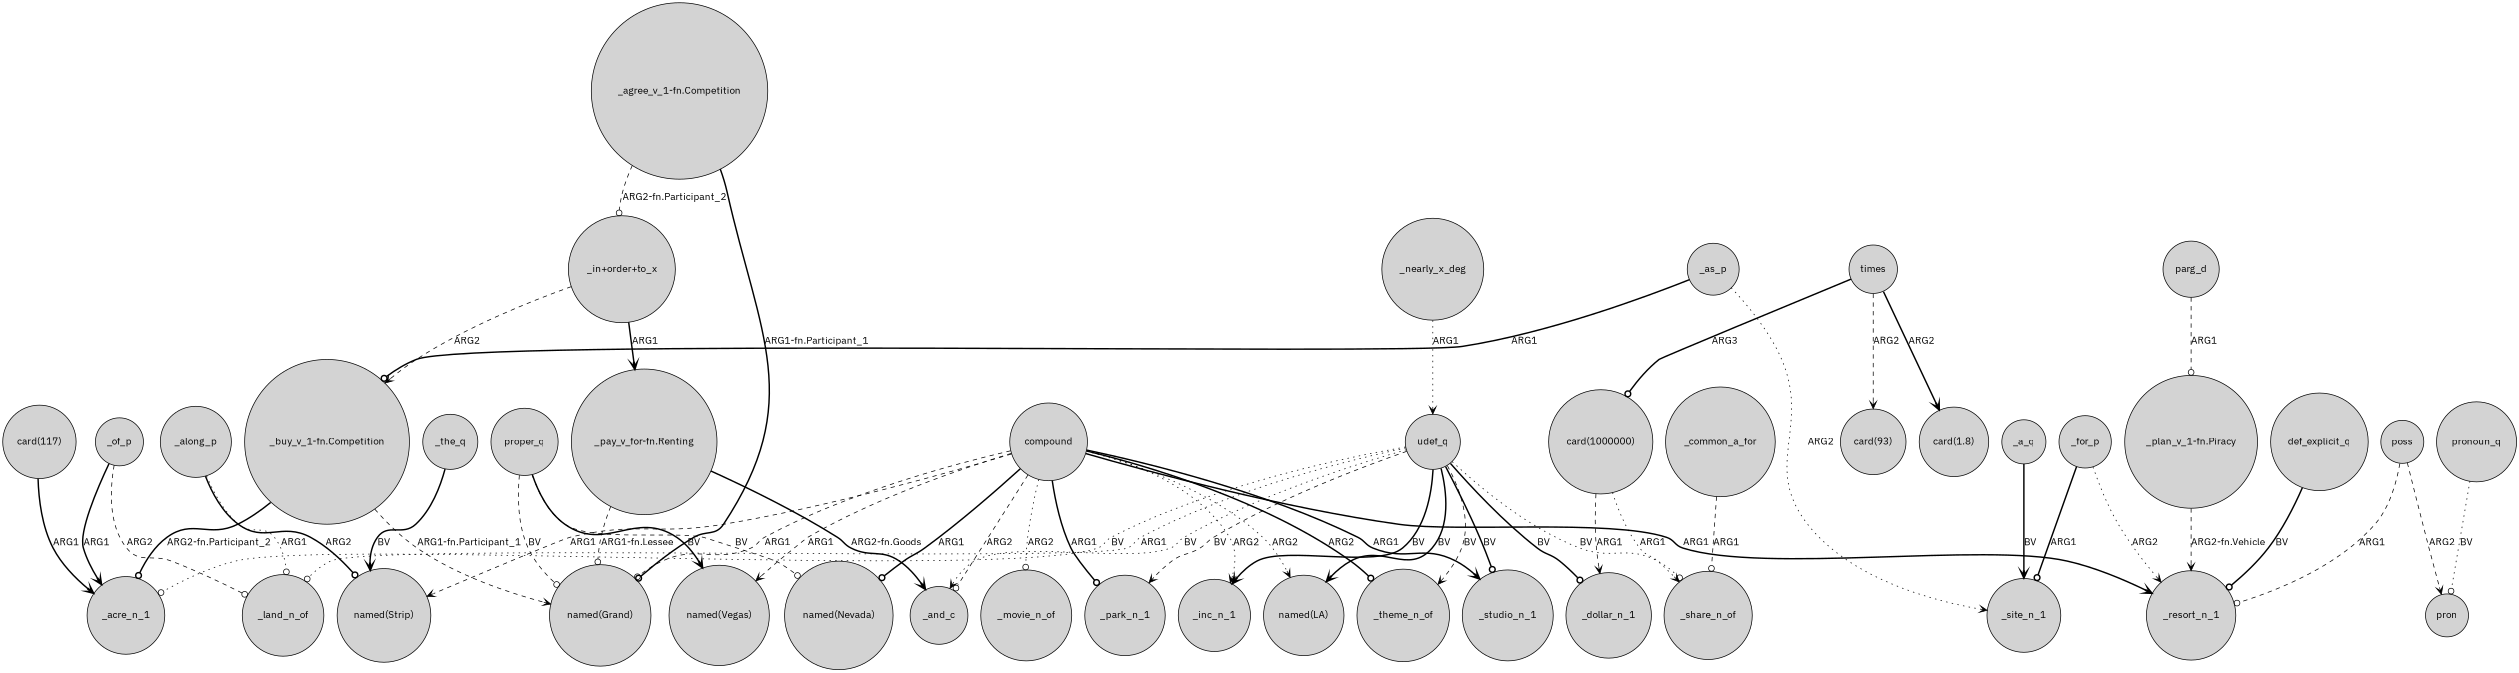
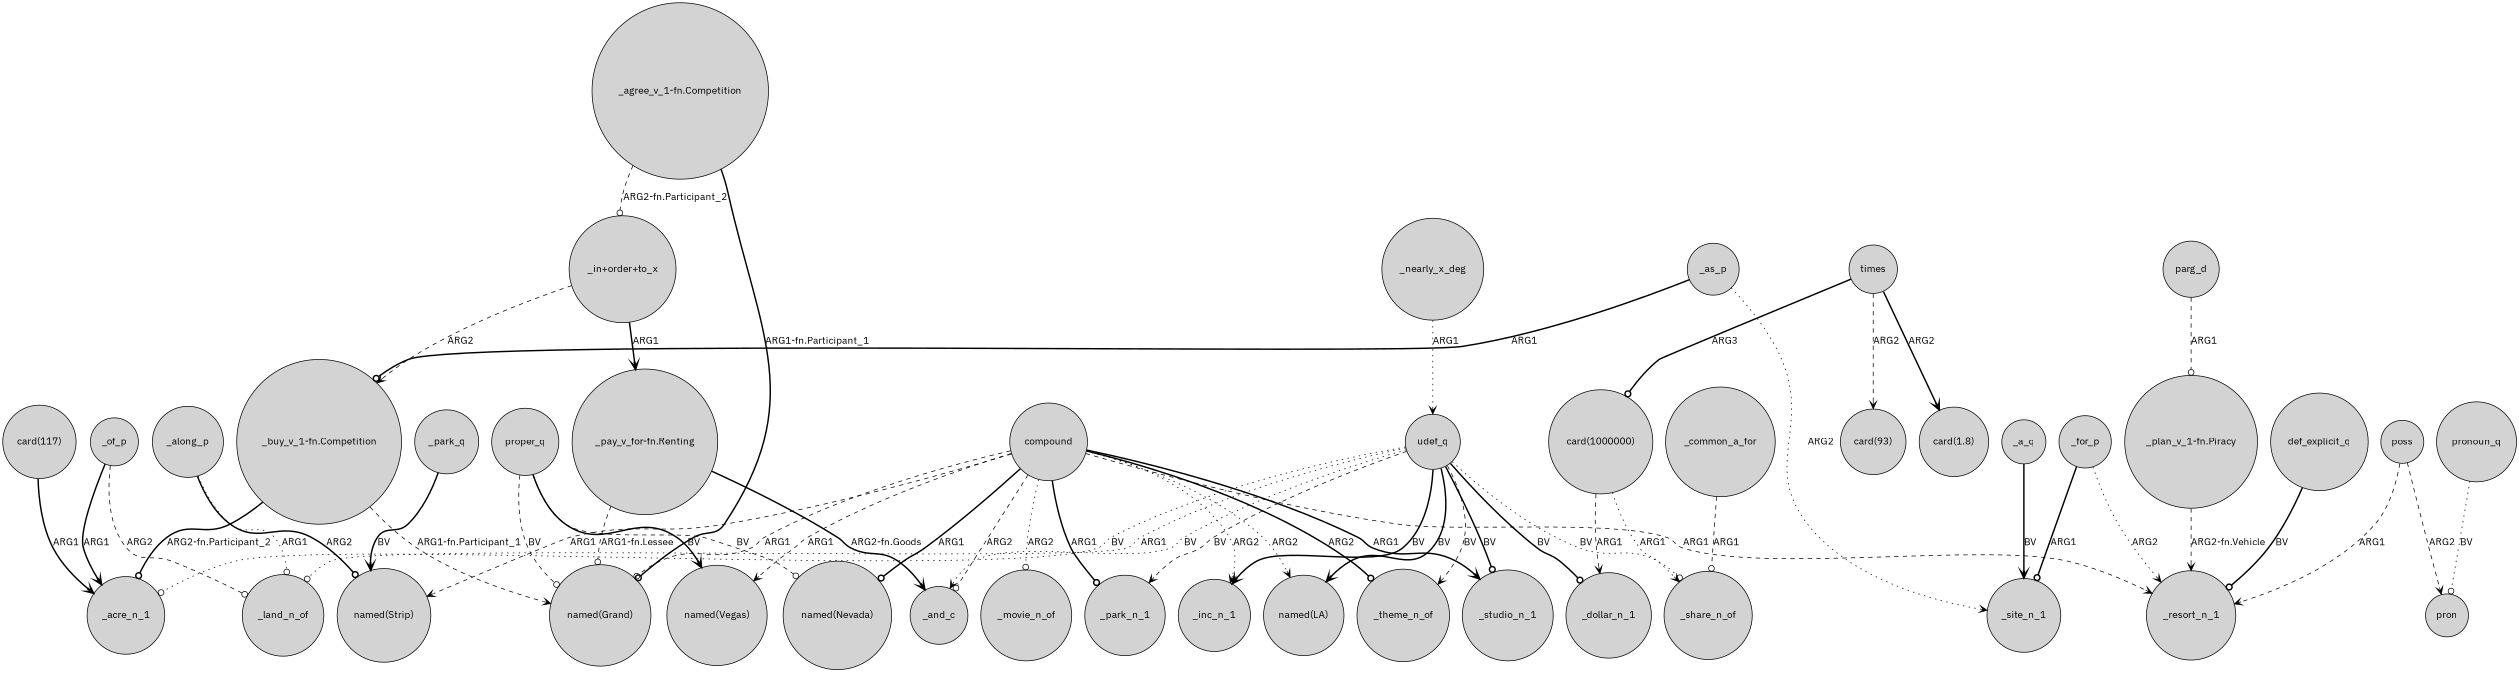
node "_the_q": label "_the_q" -> "_park_q"
edge "compound" -> "_resort_n_1": style bold -> dashed
edge "poss" -> "_resort_n_1": arrowhead odot -> vee
